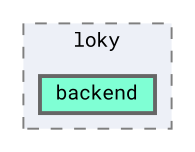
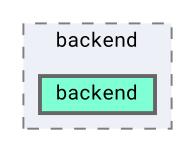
cluster "loky": label "loky" -> "backend"
